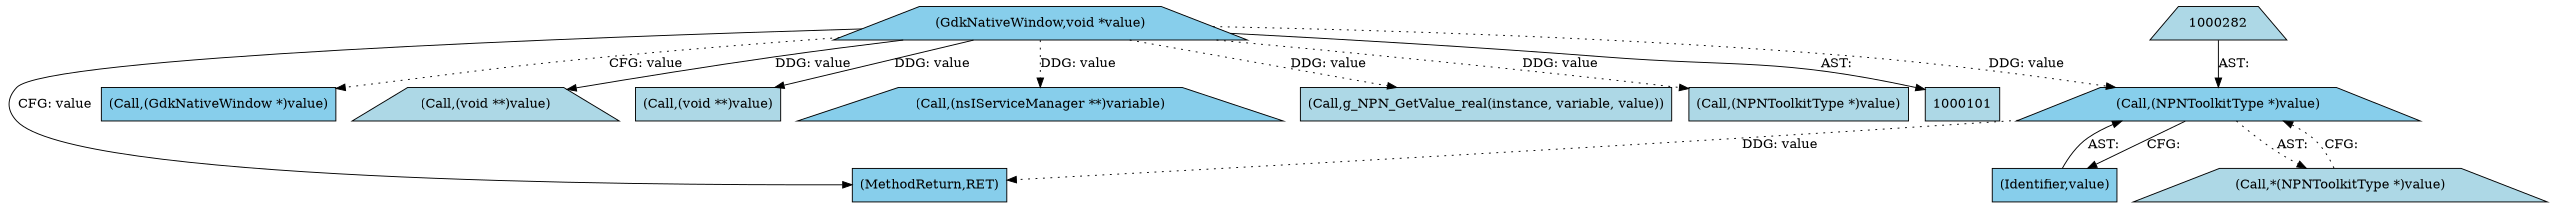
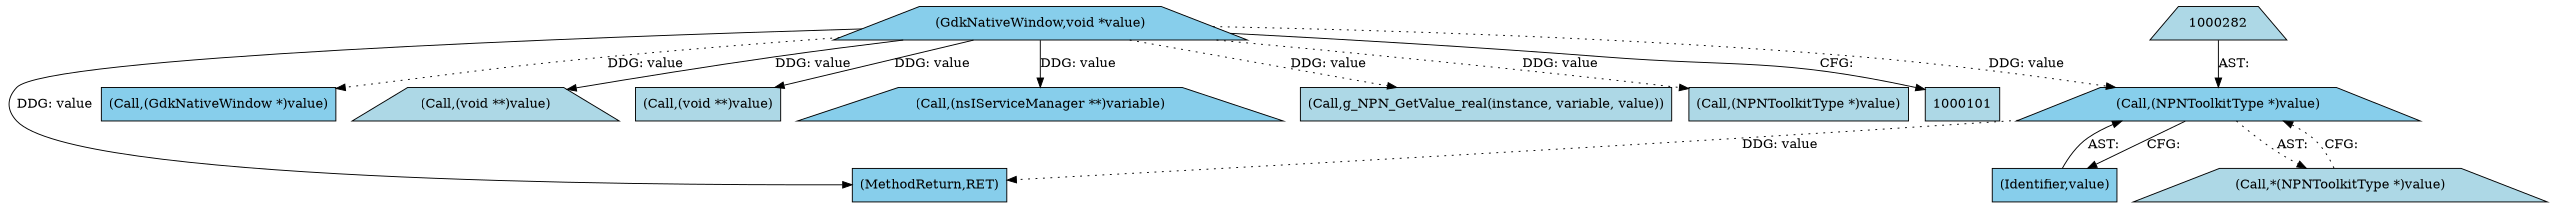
edge "(GdkNativeWindow,void *value)" -> "(Call,(nsIServiceManager **)variable)": style dotted -> solid
edge "(GdkNativeWindow,void *value)" -> "(Call,(GdkNativeWindow *)value)": label "CFG: value" -> "DDG: value"
edge "(GdkNativeWindow,void *value)" -> "1000101": label "AST: " -> "CFG: "
edge "(GdkNativeWindow,void *value)" -> "(MethodReturn,RET)": label "CFG: value" -> "DDG: value"
